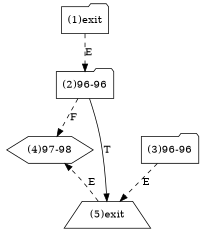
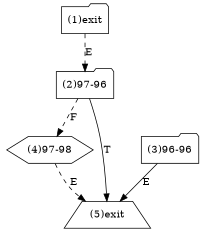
node "(2)96-96": label "(2)96-96" -> "(2)97-96"
edge "(3)96-96" -> "(5)exit": style dashed -> solid
edge "(5)exit" -> "(4)97-98": reversed
